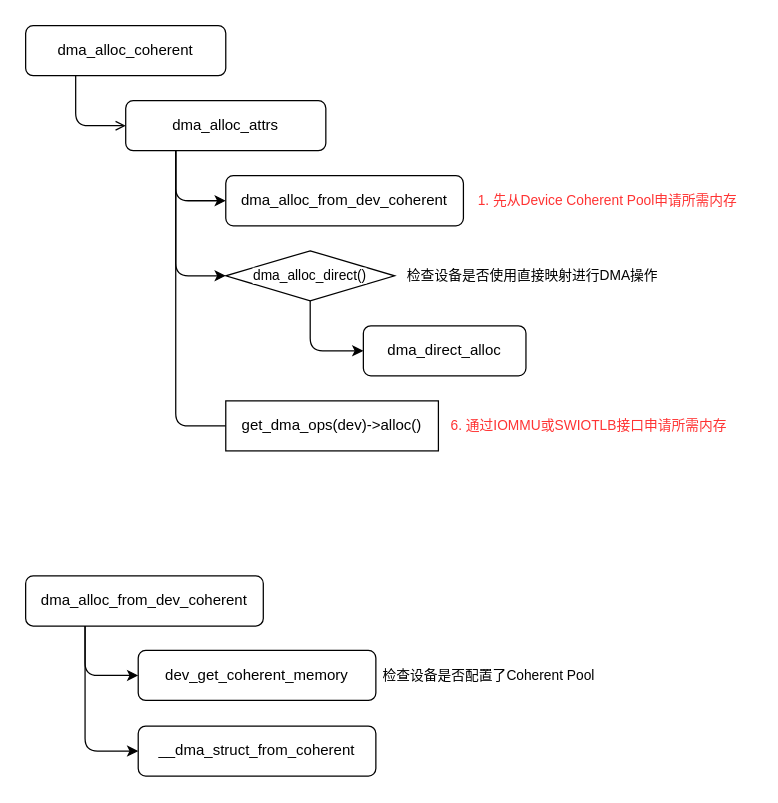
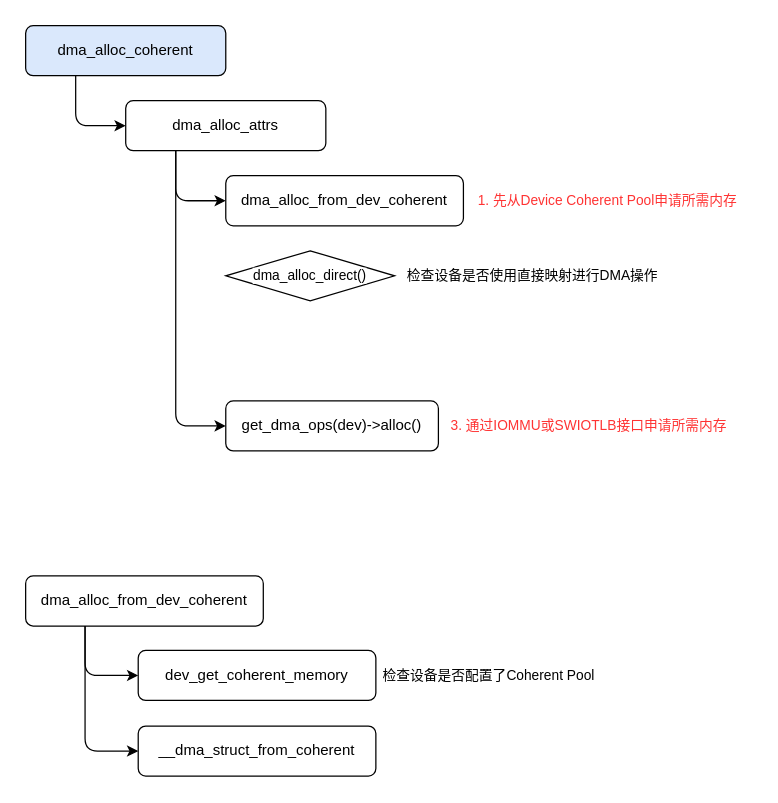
node "dma_alloc_coherent": fillcolor #ffffff -> #dae8fc
edge "dma_alloc_coherent" -> "dma_alloc_attrs": arrowhead open -> classic
edge "dma_alloc_attrs" -> "dma_alloc_direct()": removed
edge "dma_alloc_direct()" -> "dma_direct_alloc": removed
node "dma_direct_alloc": removed
edge "dma_alloc_attrs" -- "get_dma_ops(dev)->alloc()": arrowhead none -> classic
node "get_dma_ops(dev)->alloc()": shape rectangle -> rounded rectangle
node "6. 通过IOMMU或SWIOTLB接口申请所需内存": label "6. 通过IOMMU或SWIOTLB接口申请所需内存" -> "3. 通过IOMMU或SWIOTLB接口申请所需内存"
